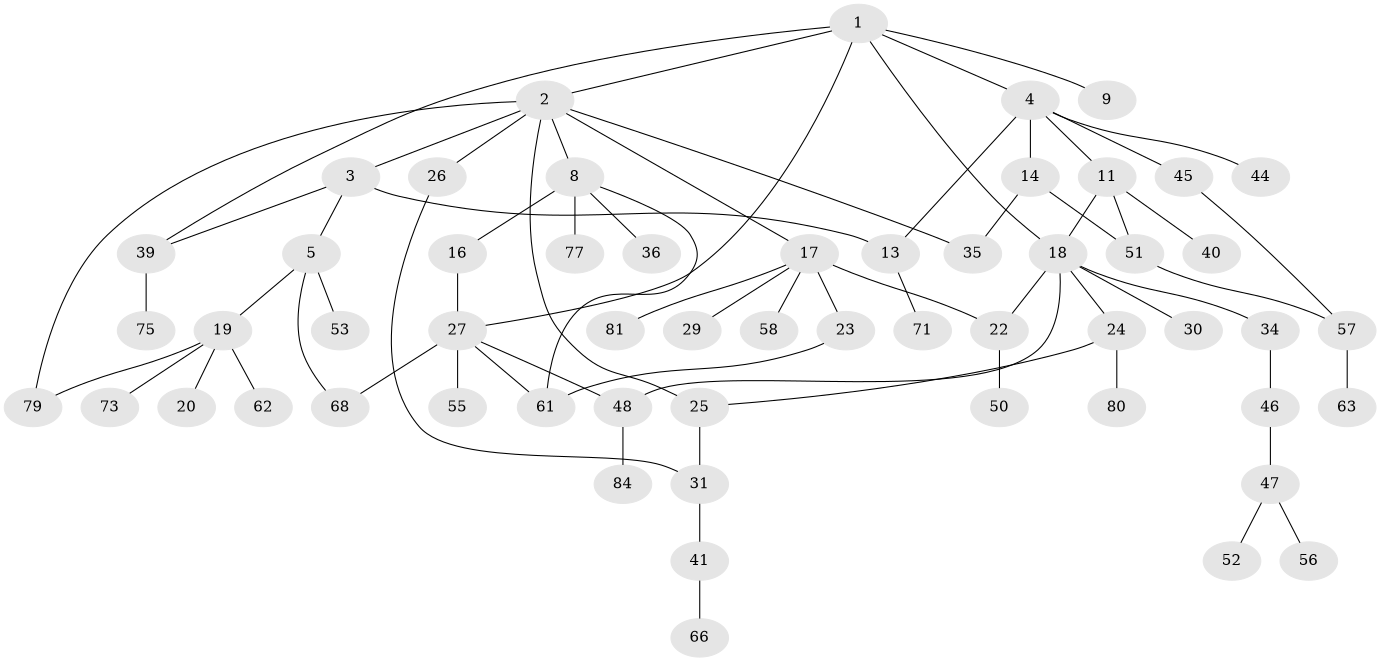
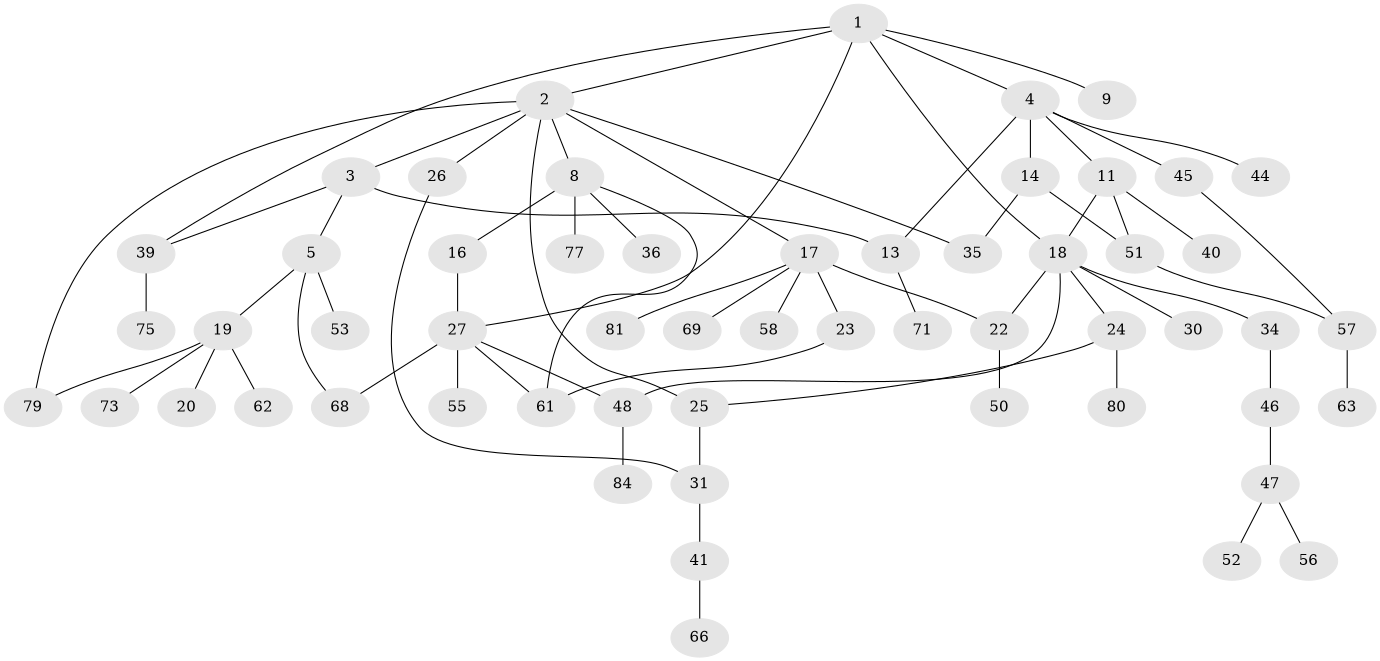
node "29": label "29" -> "69"
